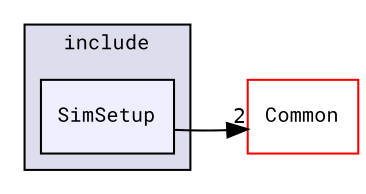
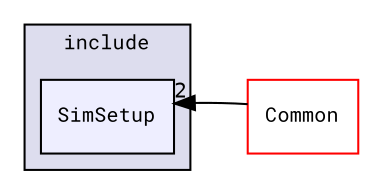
edge "SimSetup" -> "Common": reversed
